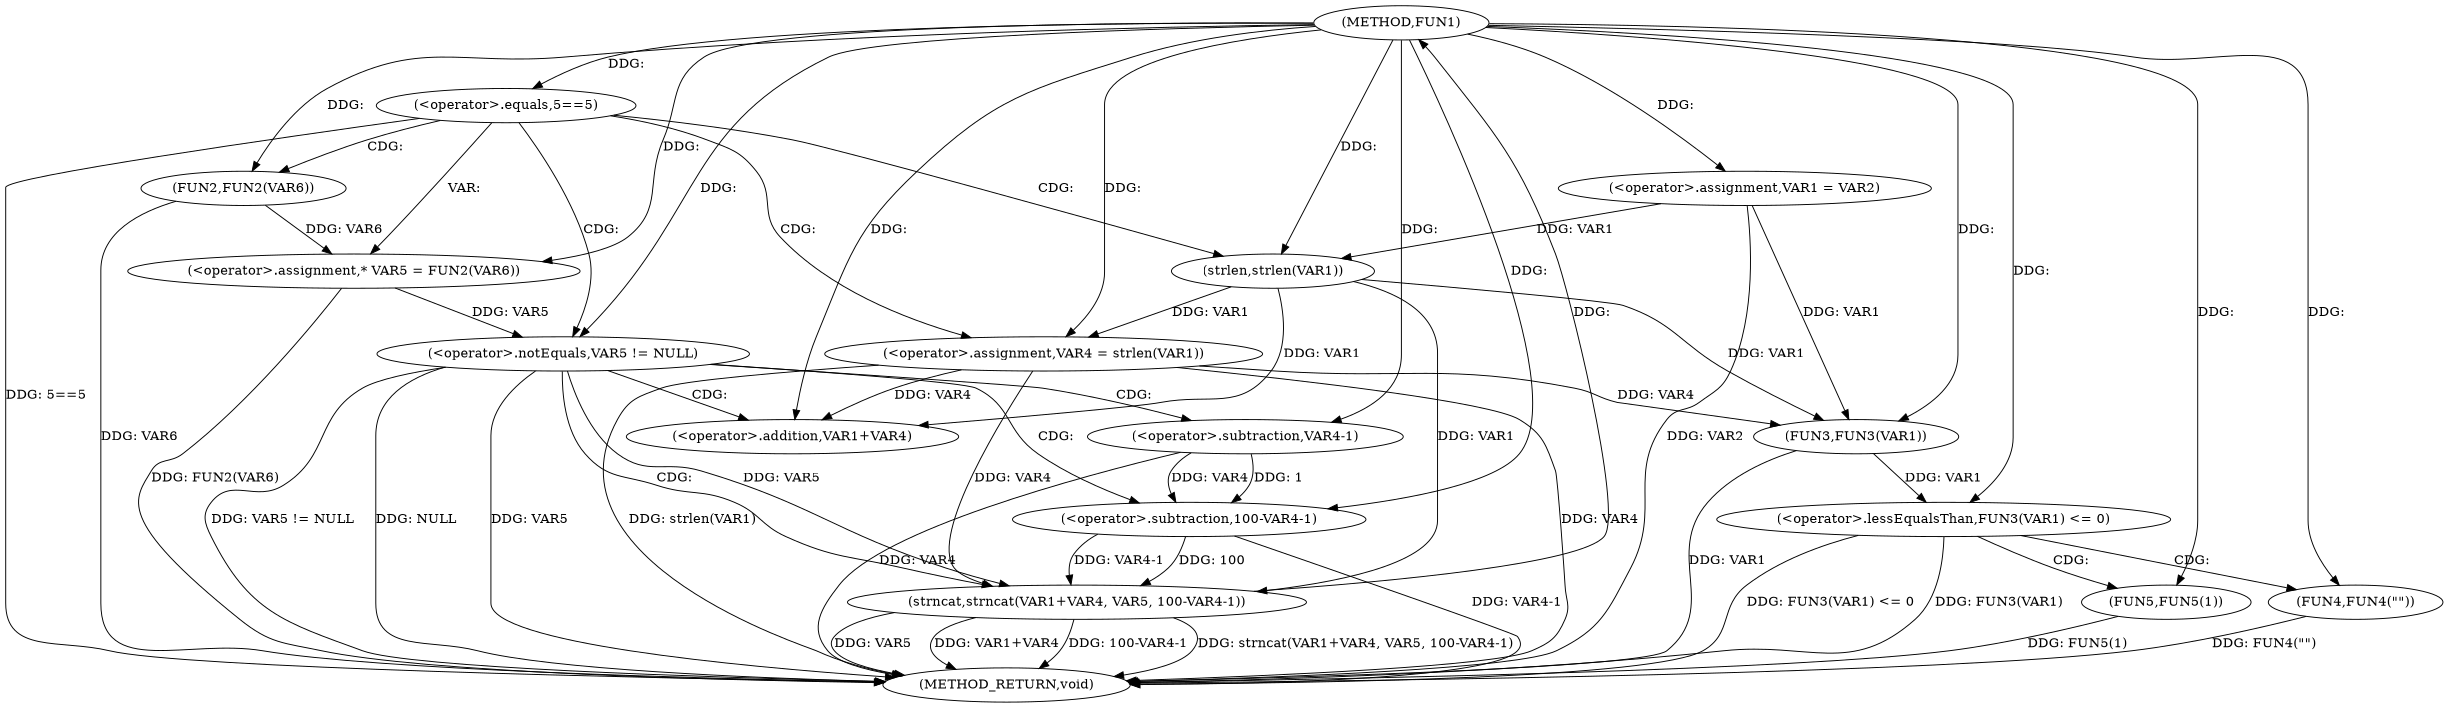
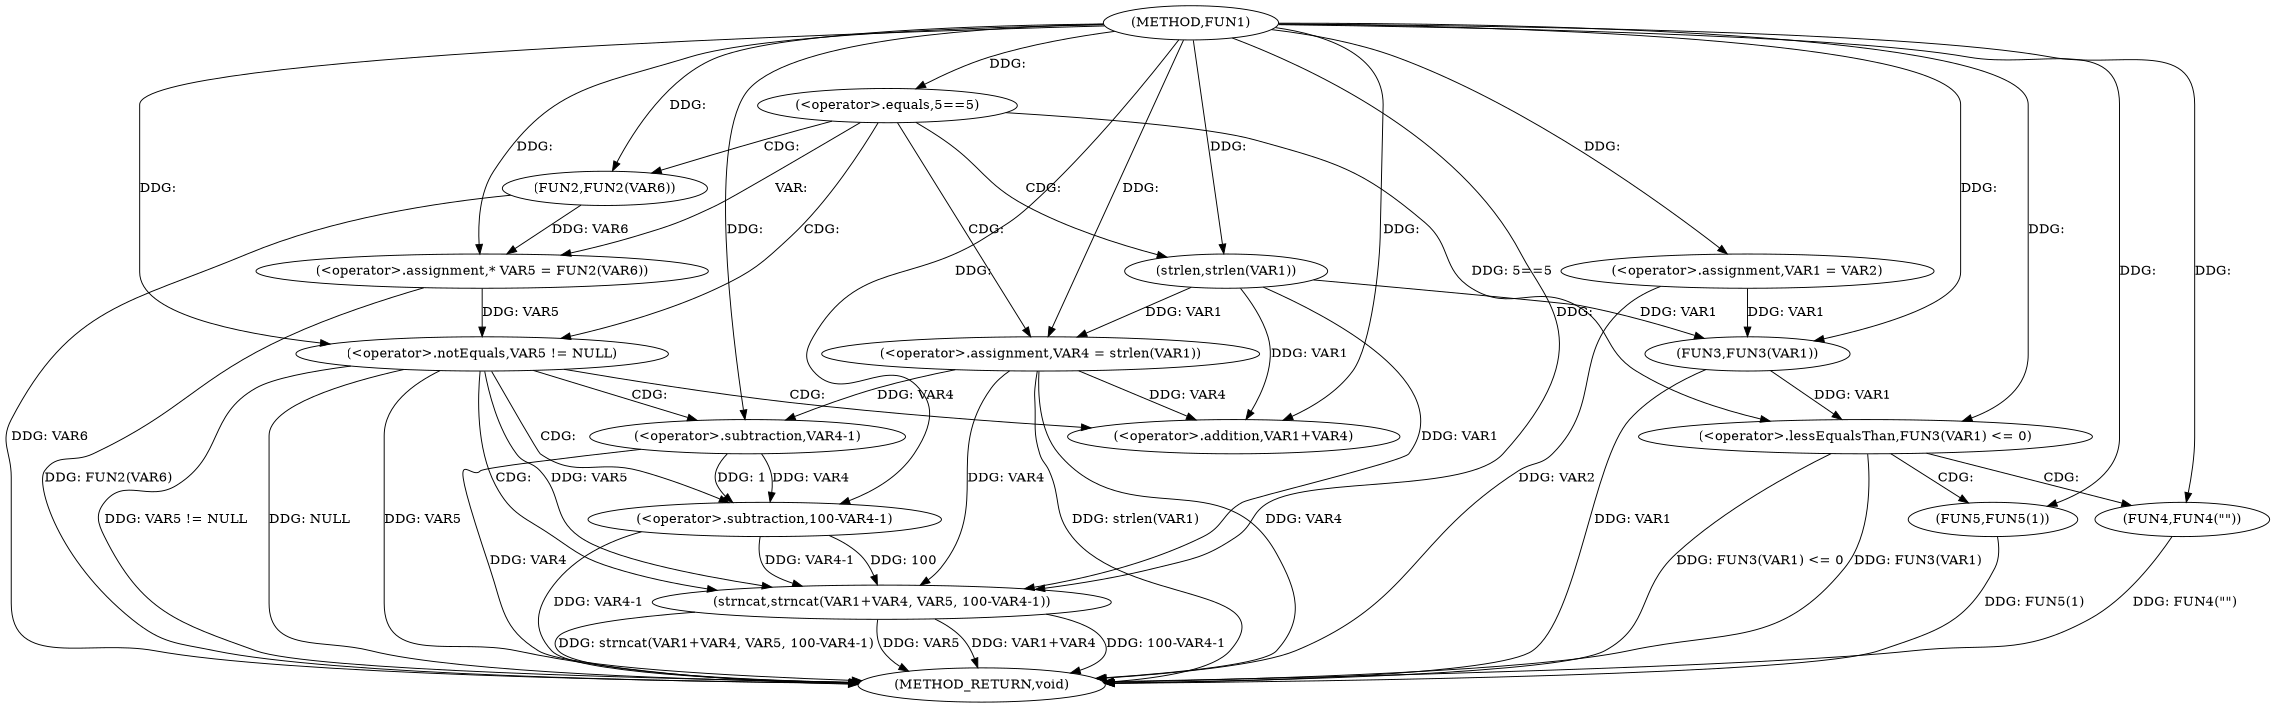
edge "(<operator>.assignment,VAR1 = VAR2)" -> "(strlen,strlen(VAR1))": removed, label "DDG: VAR1"
edge "(<operator>.assignment,VAR4 = strlen(VAR1))" -> "(FUN3,FUN3(VAR1))": now "(<operator>.assignment,VAR4 = strlen(VAR1))" -> "(<operator>.subtraction,VAR4-1)"
edge "(strncat,strncat(VAR1+VAR4, VAR5, 100-VAR4-1))" -> "(METHOD,FUN1)": reversed
edge "(<operator>.equals,5==5)" -> "(METHOD_RETURN,void)": now "(<operator>.equals,5==5)" -> "(<operator>.lessEqualsThan,FUN3(VAR1) <= 0)"
